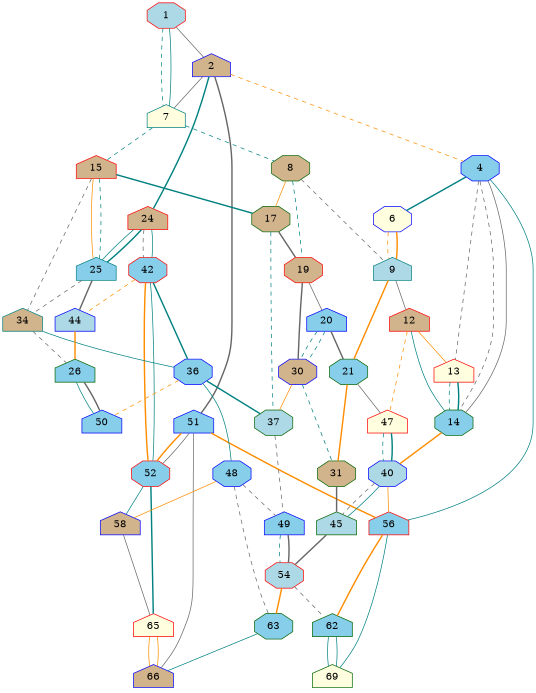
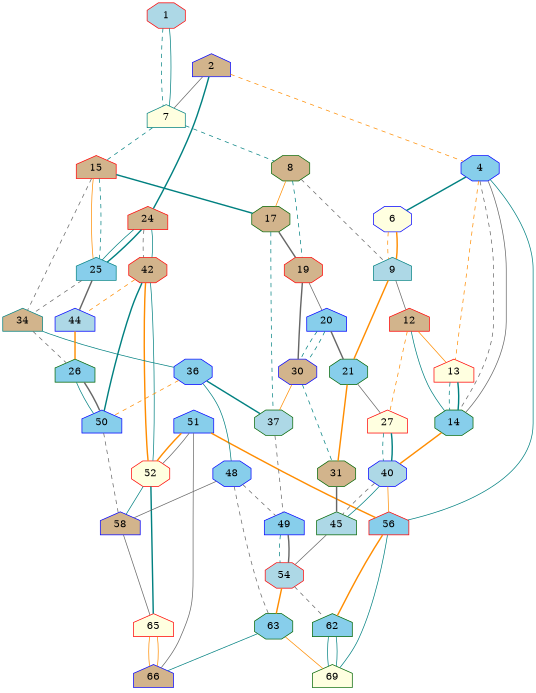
edge "1" -- "2": removed
edge "2" -- "51": removed
node "42": fillcolor skyblue -> tan
edge "4" -- "13": color gray40 -> darkorange
edge "42" -- "36": now "42" -- "50"
node "47": label "47" -> "27"
edge "50" -- "58": added
node "52": fillcolor skyblue -> lightyellow
edge "48" -- "58": color darkorange -> gray40
edge "45" -- "54": style bold -> solid
edge "63" -- "69": added
